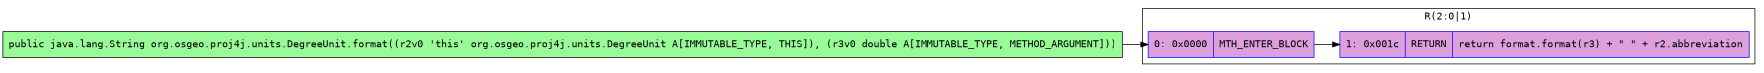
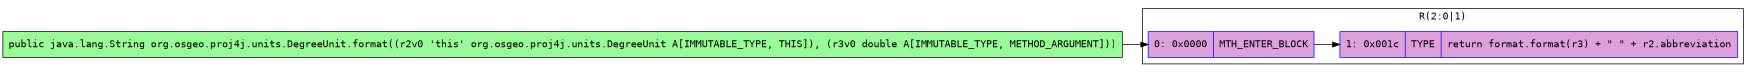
node "1: 0x001c": text "RETURN" -> "TYPE"
